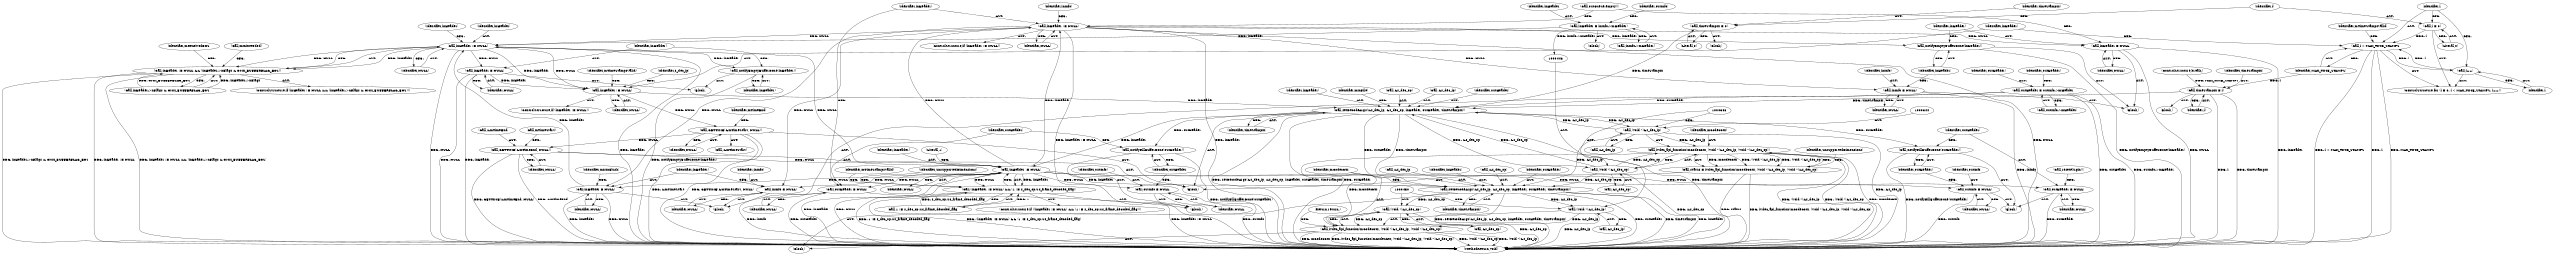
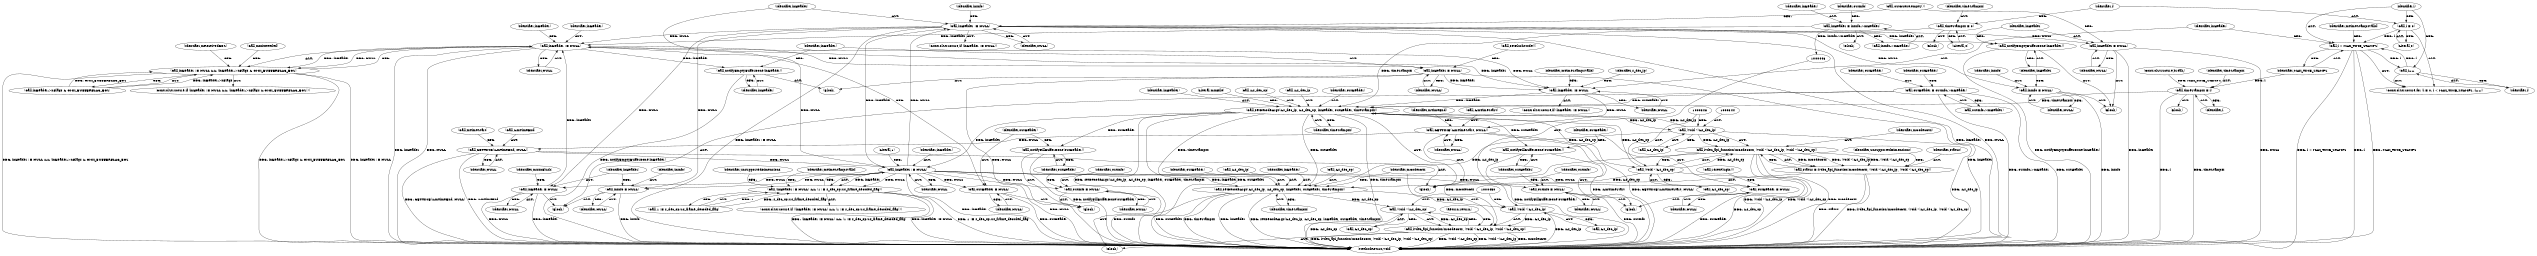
node "(Call,setFlushMode())": added
node "(Identifier,mInFile)": label "(Identifier,mInFile)" -> "(Literal,mInFile)"
edge "(Call,GETTIME(&mTimeStart, NULL))" -> "(Call,&mTimeStart)": reversed
node "(Identifier,status)": added
